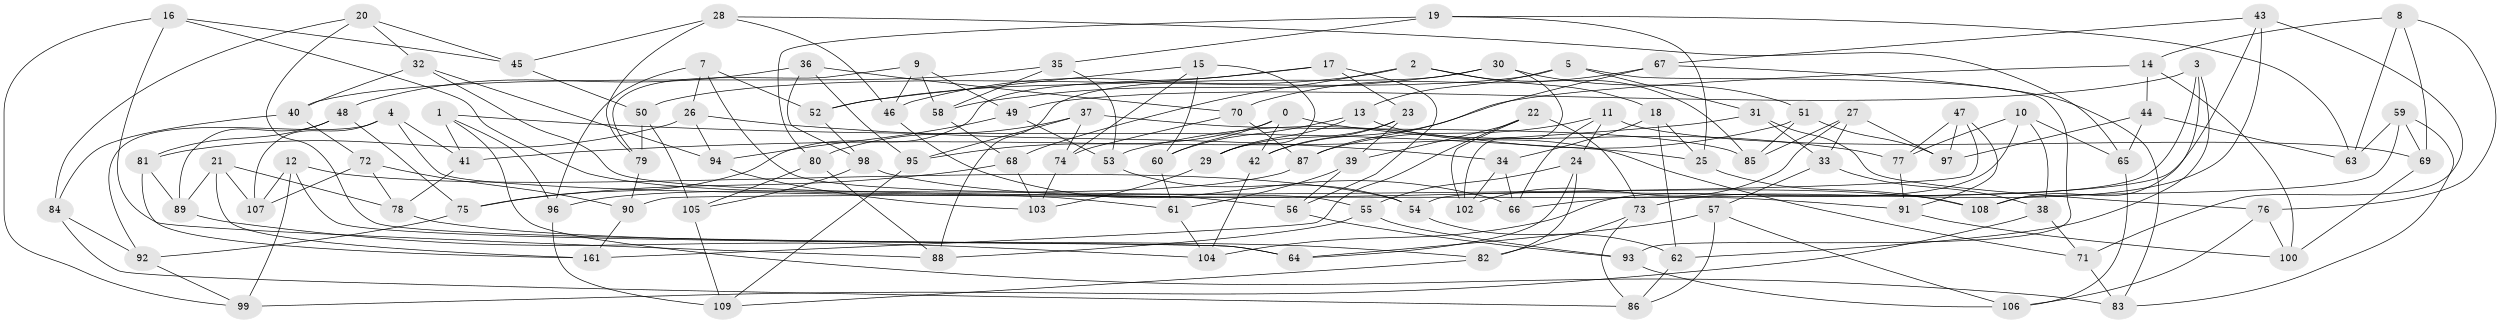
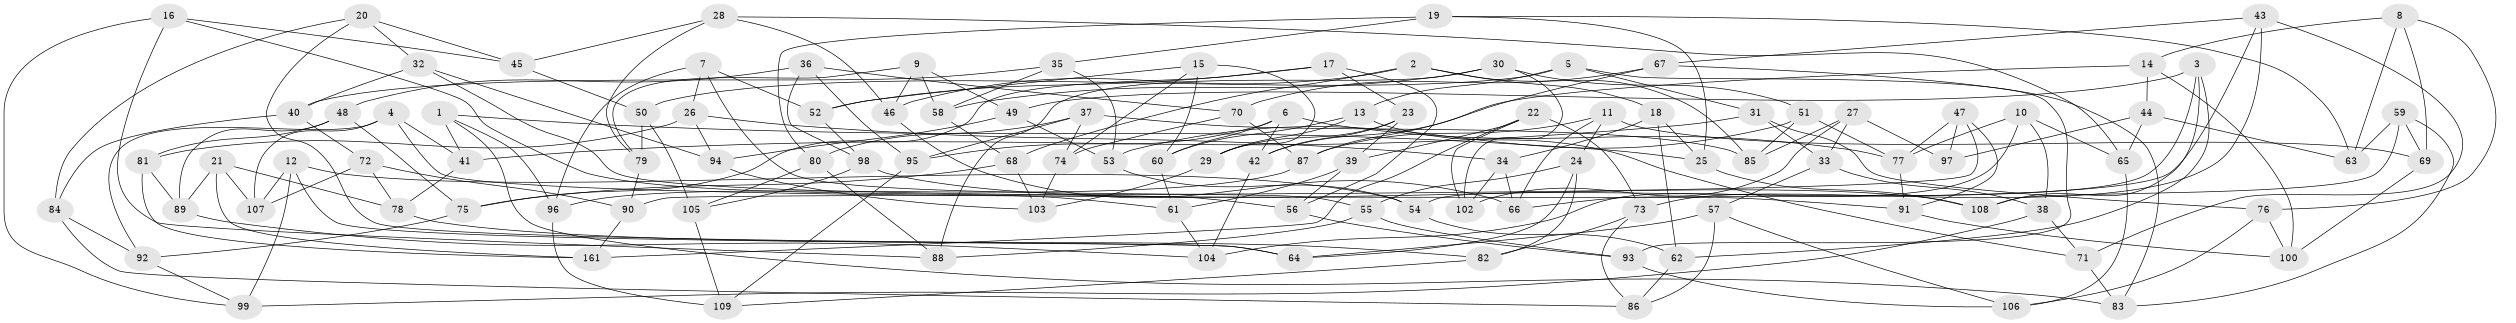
node "0": label "0" -> "6"
edge "51" -- "97": now "51" -- "77"
